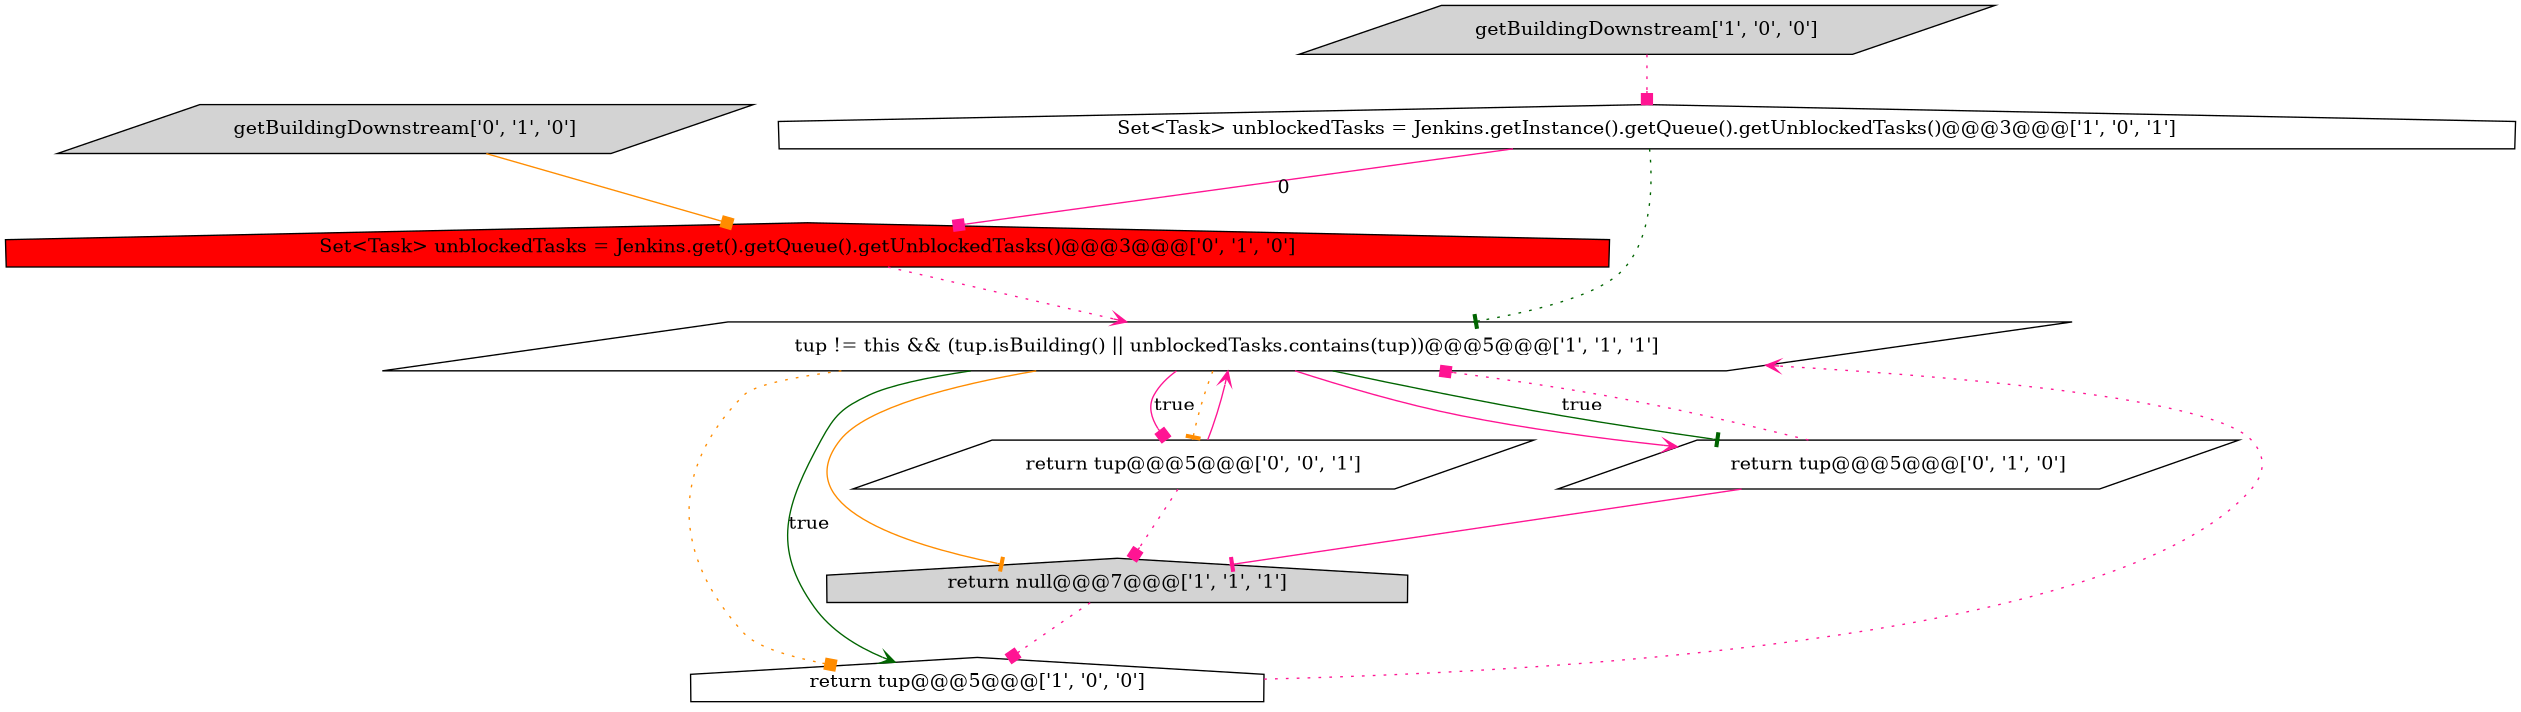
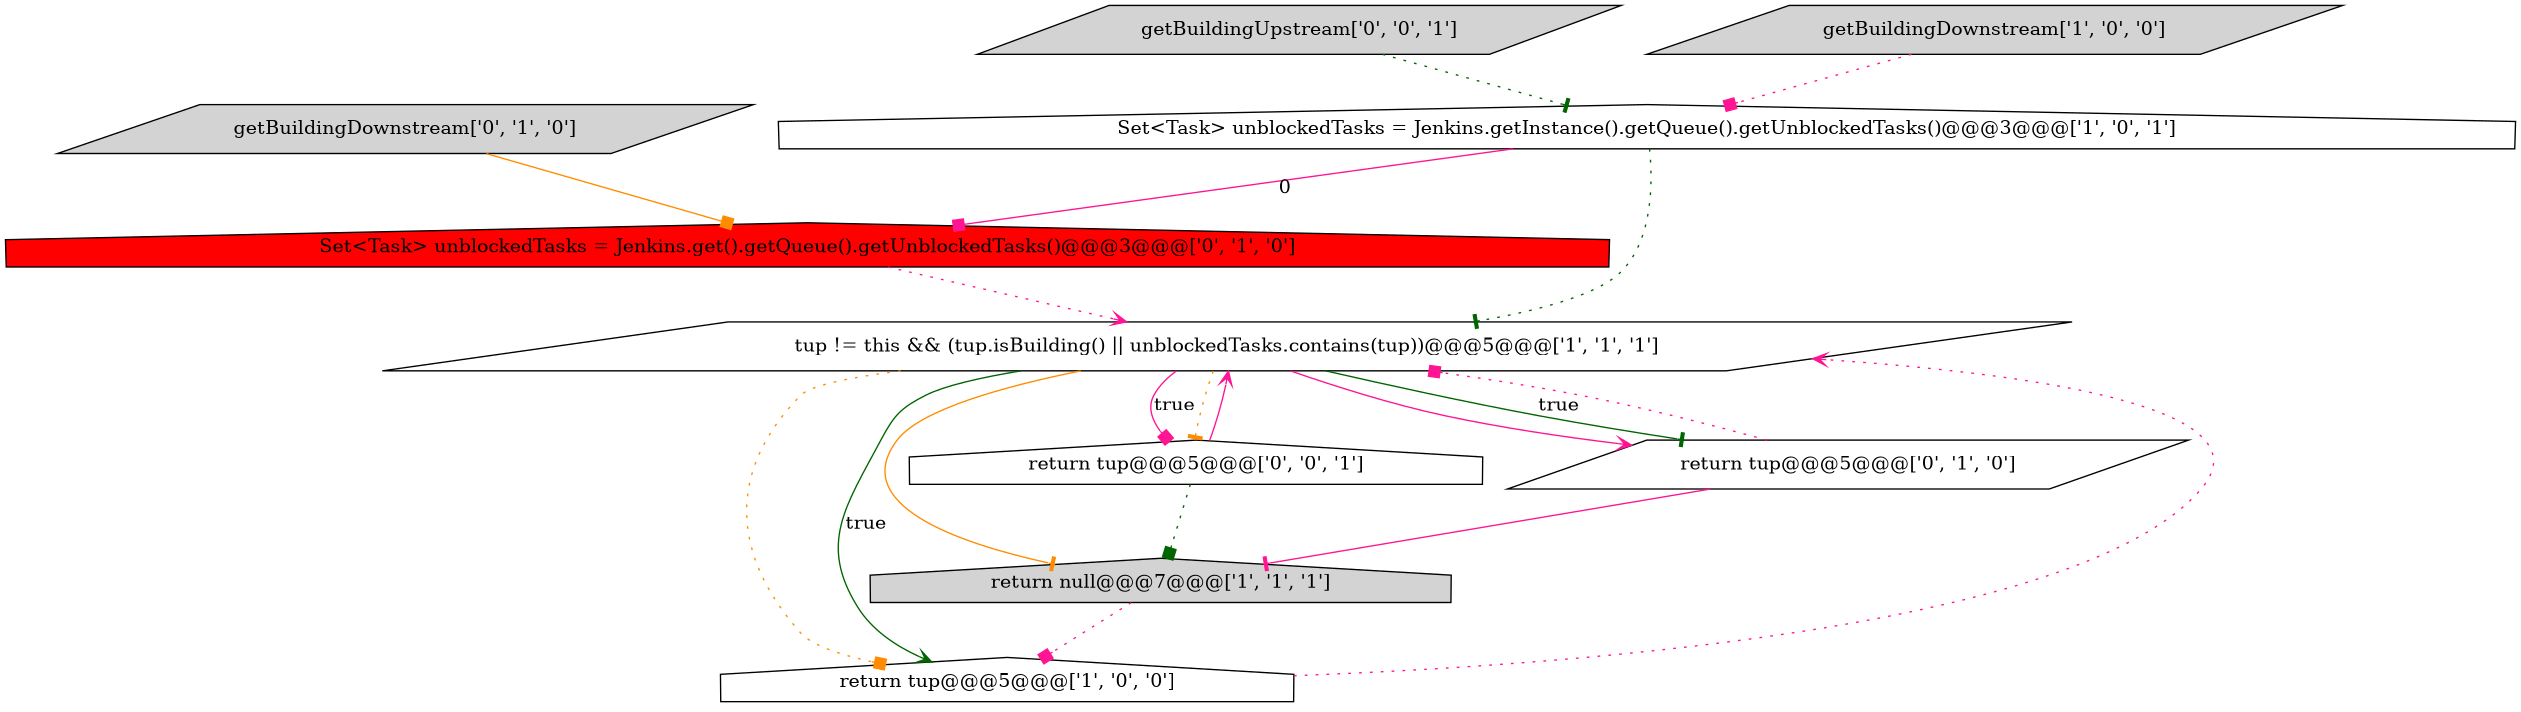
node "getBuildingUpstream['0', '0', '1']": added
node "return tup@@@5@@@['0', '0', '1']": shape parallelogram -> house
edge "return tup@@@5@@@['0', '0', '1']" -> "return null@@@7@@@['1', '1', '1']": color deeppink -> darkgreen
